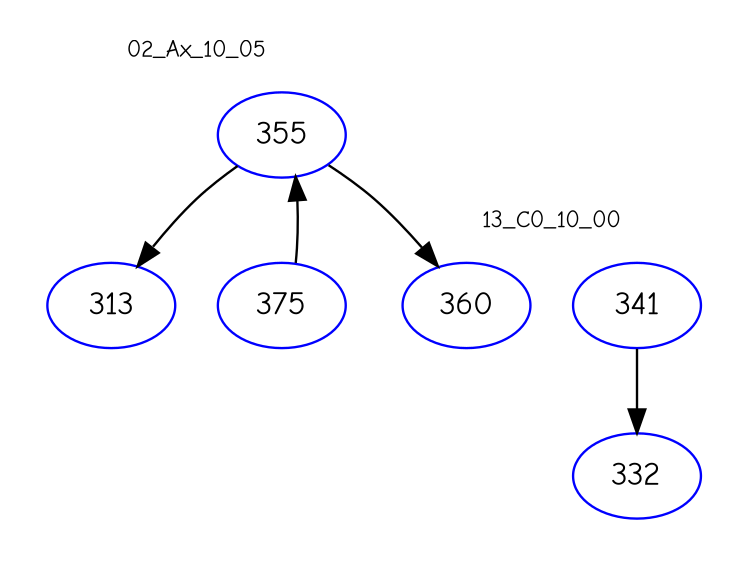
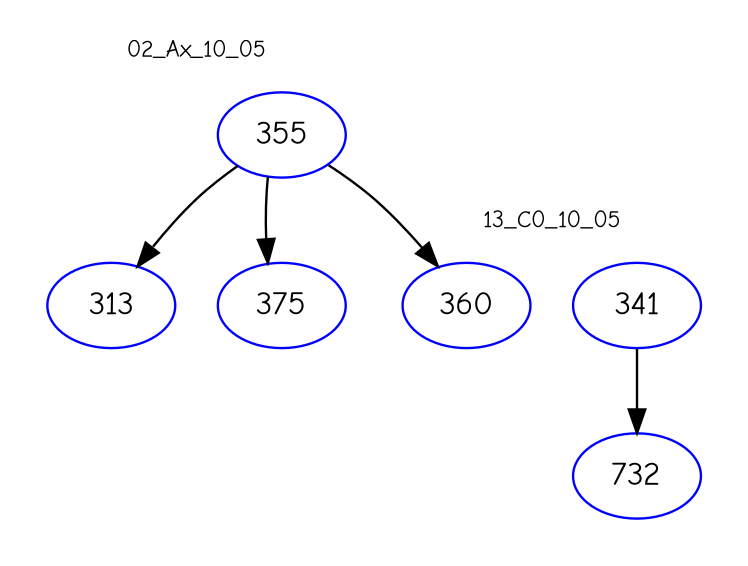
cluster "13_C0_10_00": label "13_C0_10_00" -> "13_C0_10_05"
edge "375" -> "355": reversed
node "332": label "332" -> "732"
